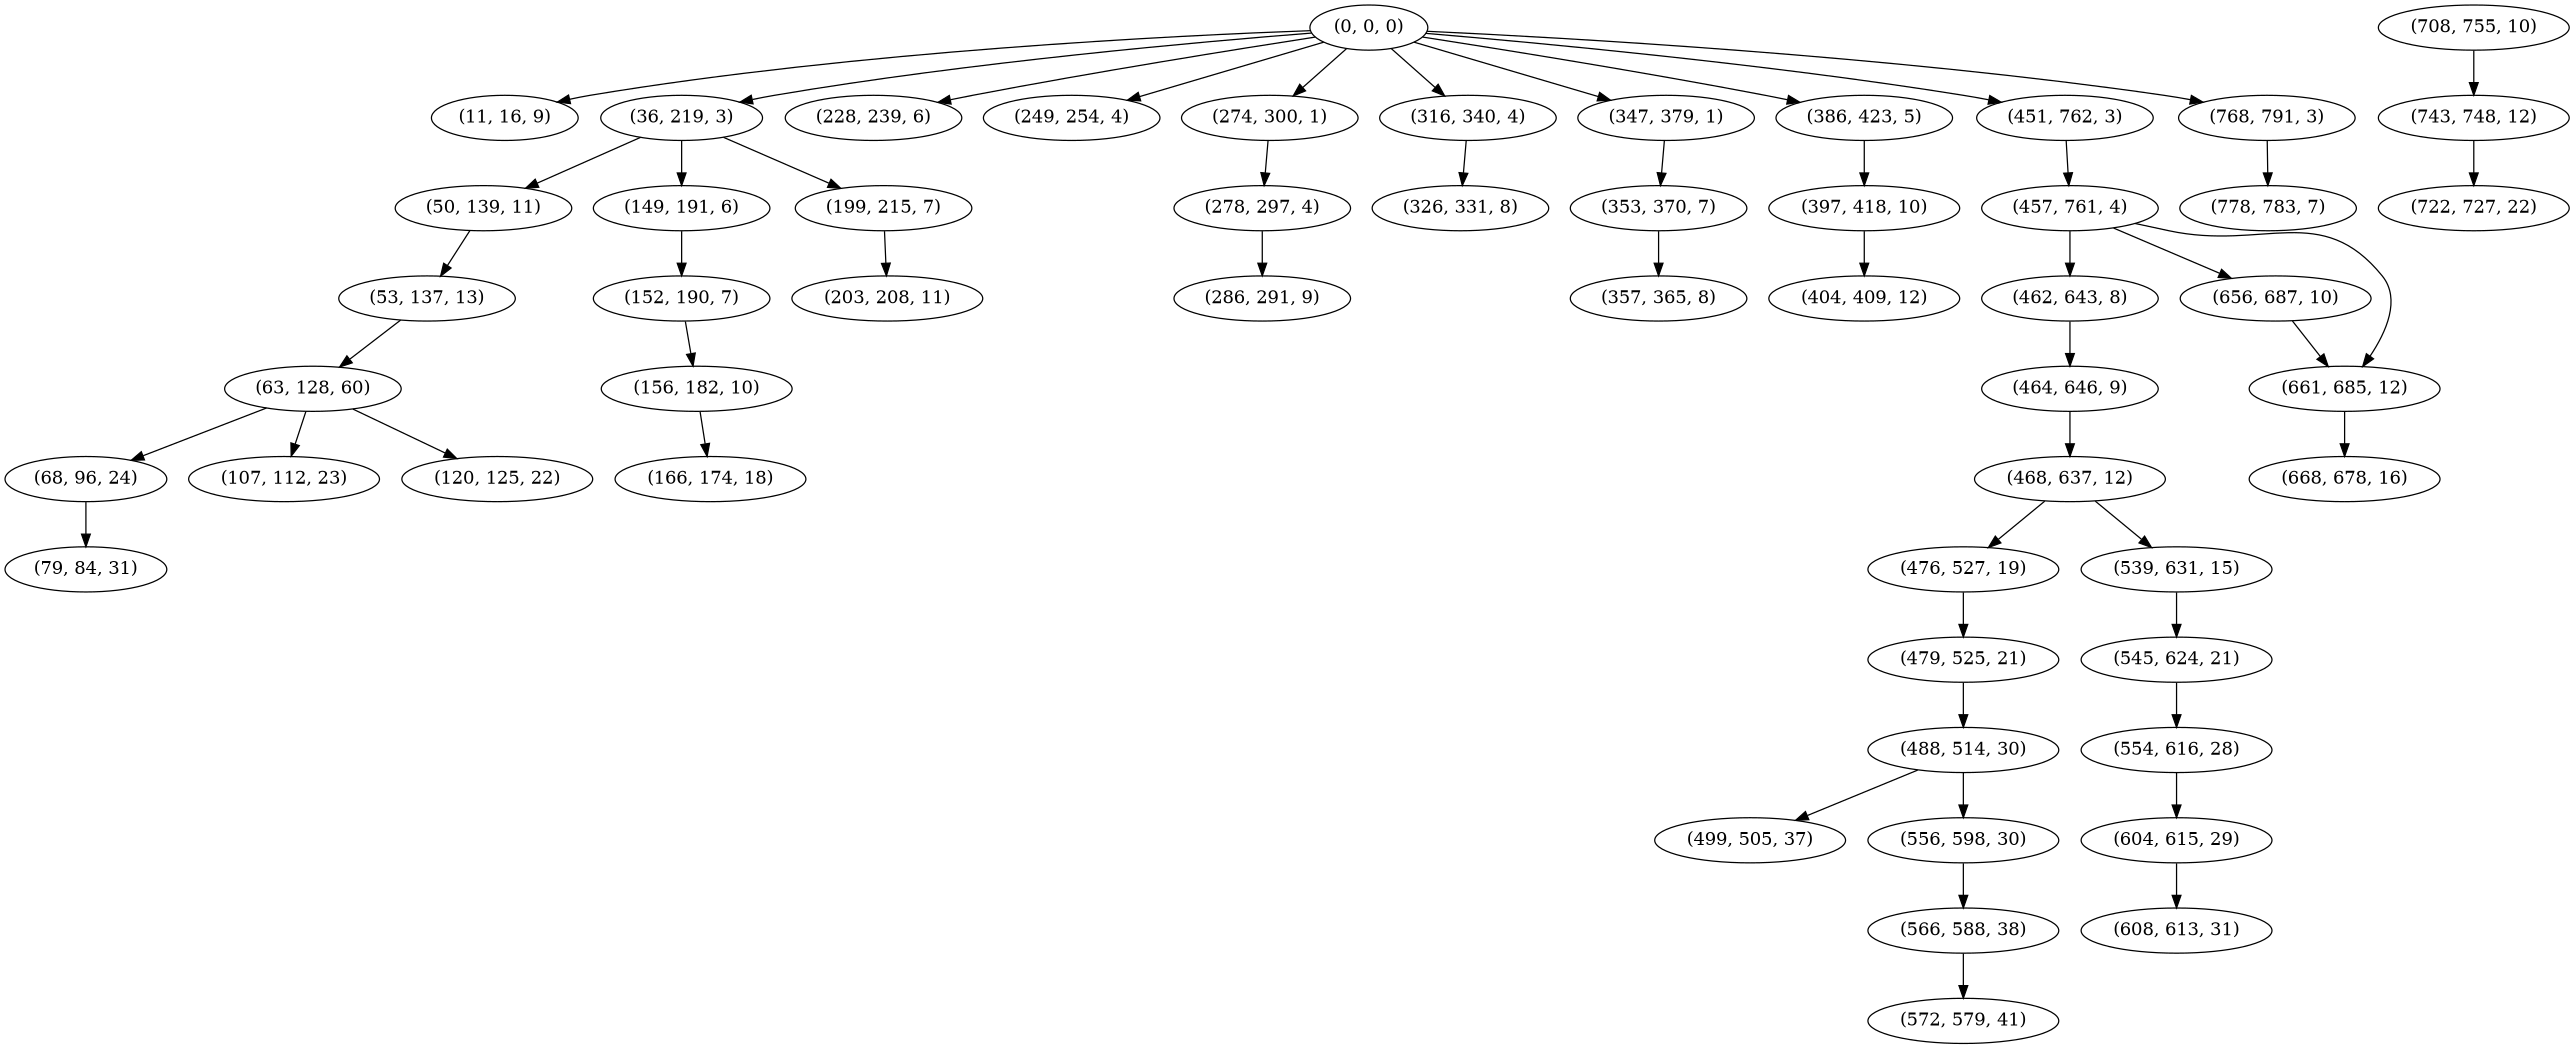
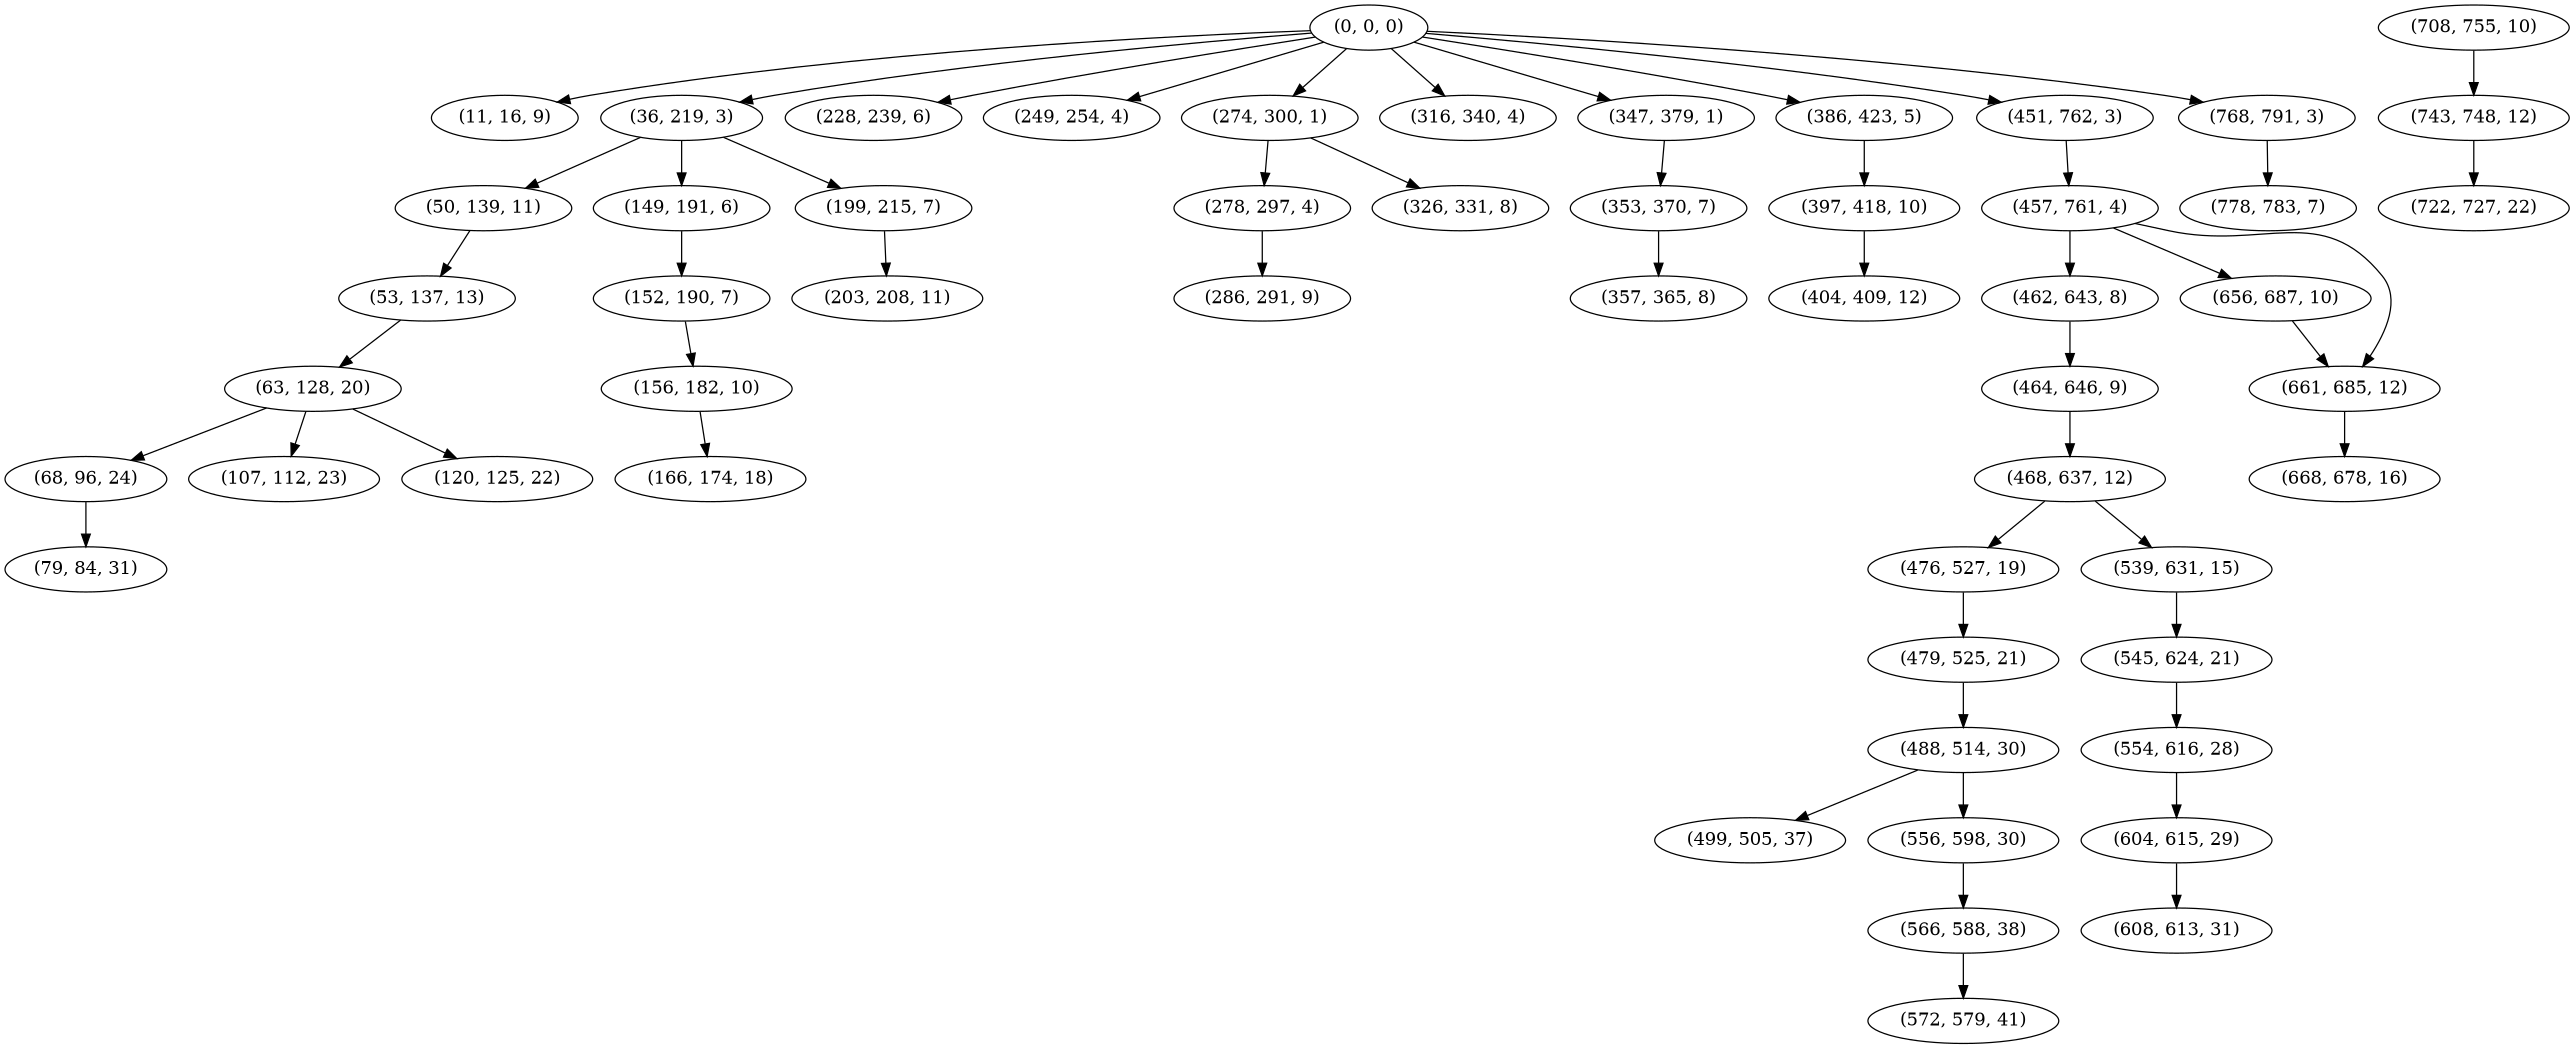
edge "(316, 340, 4)" -> "(326, 331, 8)": now "(274, 300, 1)" -> "(326, 331, 8)"
node "(63, 128, 60)": label "(63, 128, 60)" -> "(63, 128, 20)"
